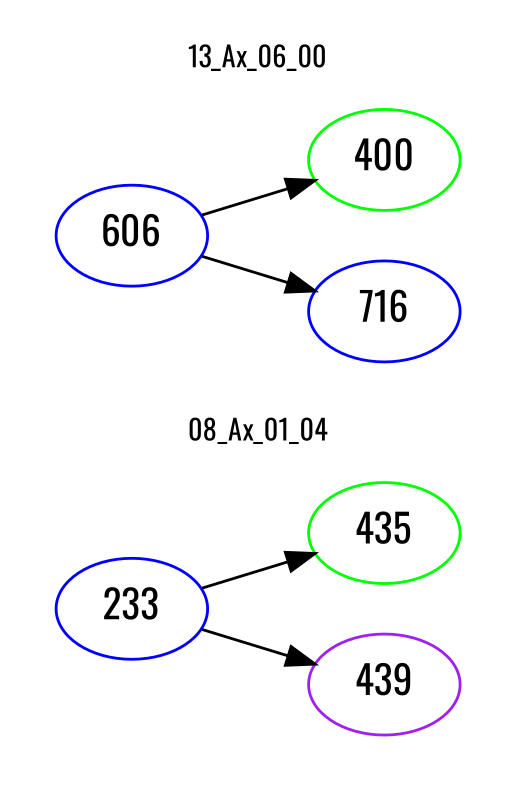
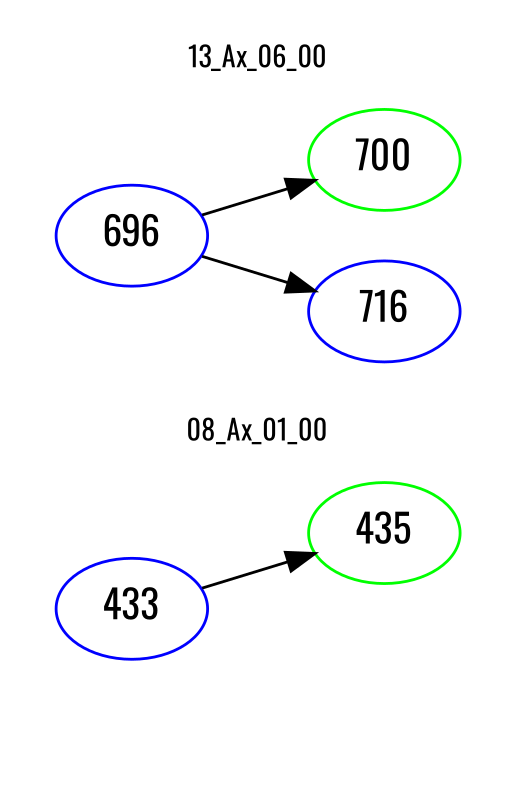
node "400": label "400" -> "700"
node "606": label "606" -> "696"
cluster "08_Ax_01_04": label "08_Ax_01_04" -> "08_Ax_01_00"
node "233": label "233" -> "433"
node "439": removed
